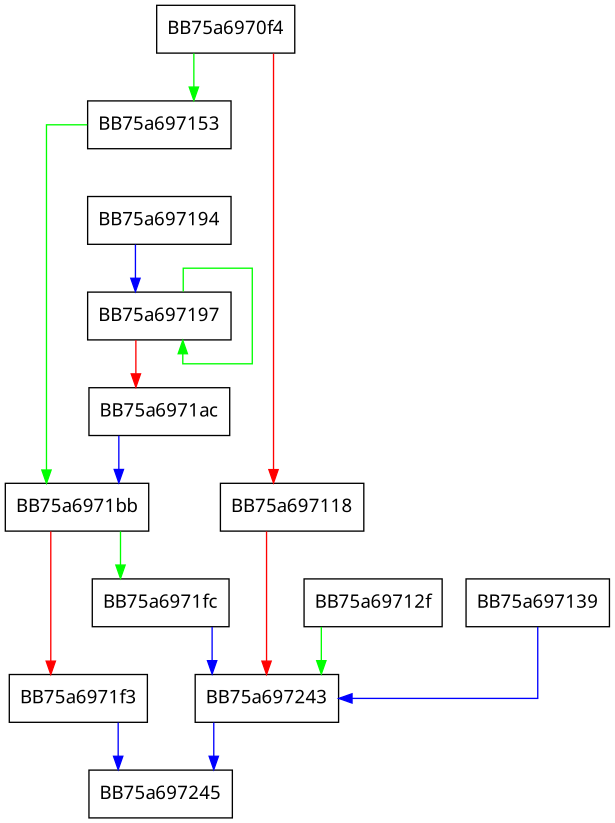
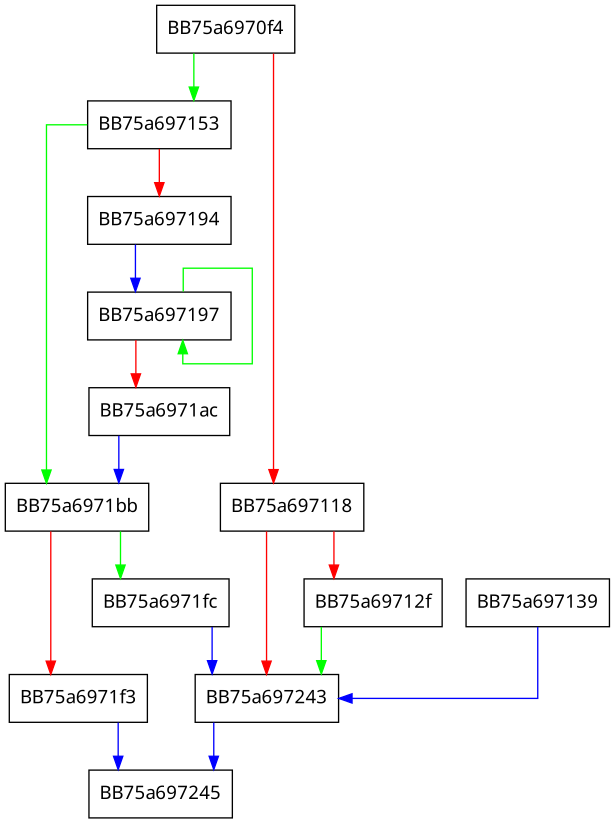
edge "BB75a697153" -> "BB75a697194": added
edge "BB75a697118" -> "BB75a69712f": added
